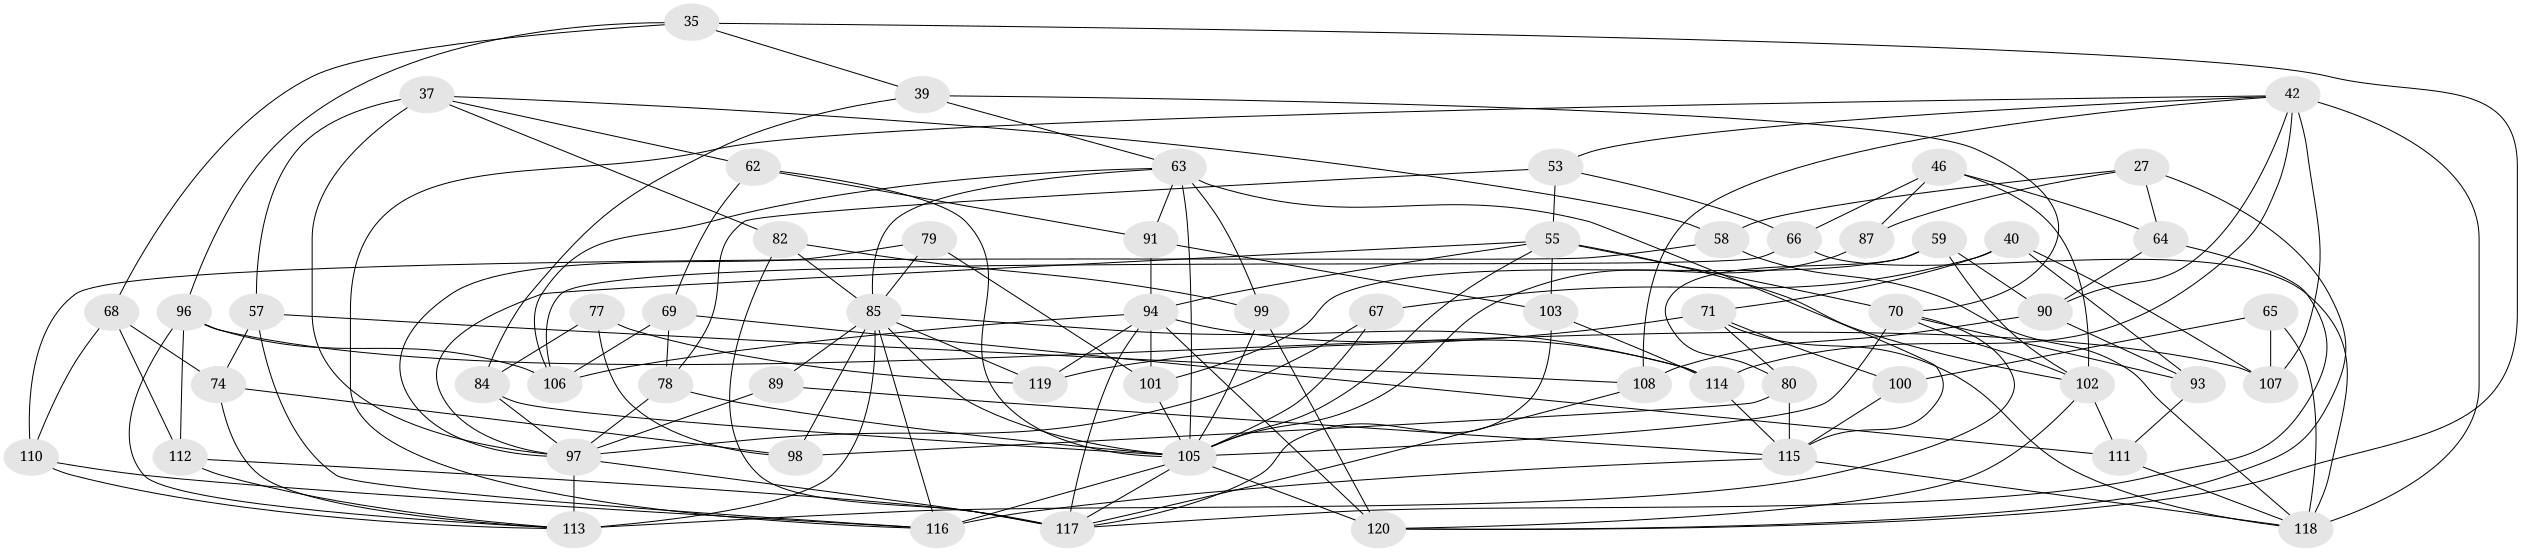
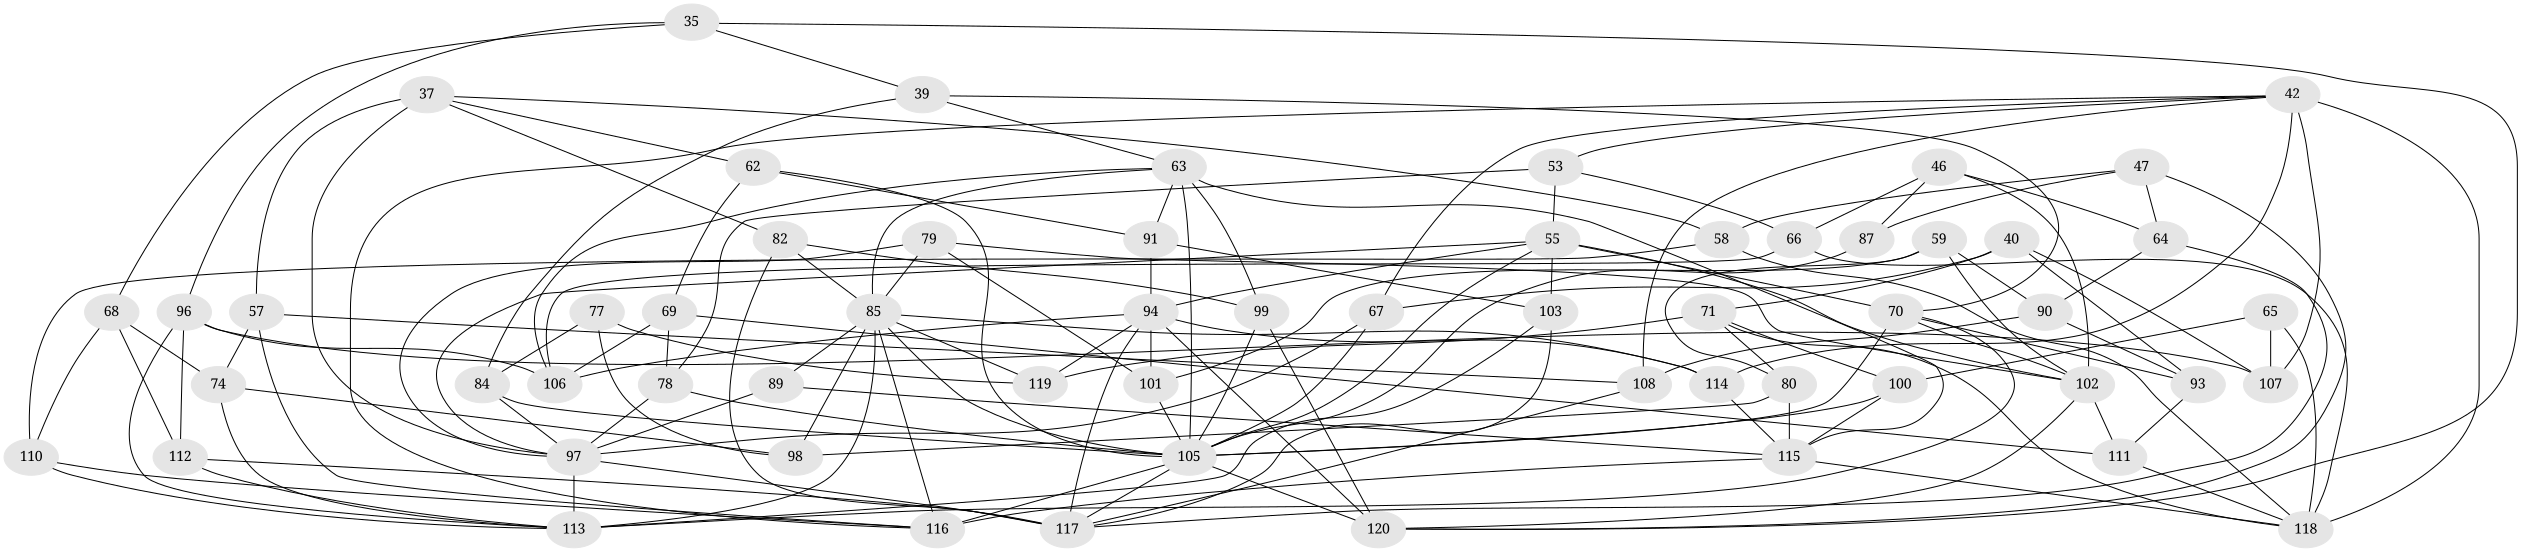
node "27": label "27" -> "47"
edge "42" -- "90": now "42" -- "67"
edge "79" -- "102": added
edge "103" -- "114": now "103" -- "113"
edge "100" -- "105": added
